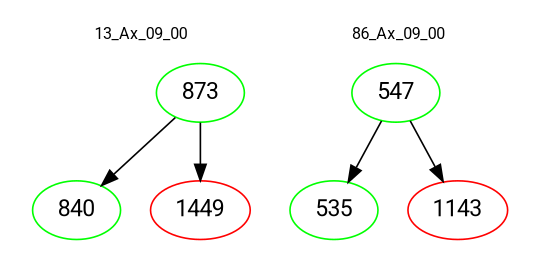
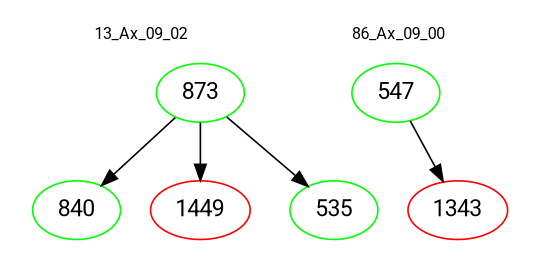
cluster "13_Ax_09_00": label "13_Ax_09_00" -> "13_Ax_09_02"
edge "547" -> "535": now "873" -> "535"
node "1143": label "1143" -> "1343"
